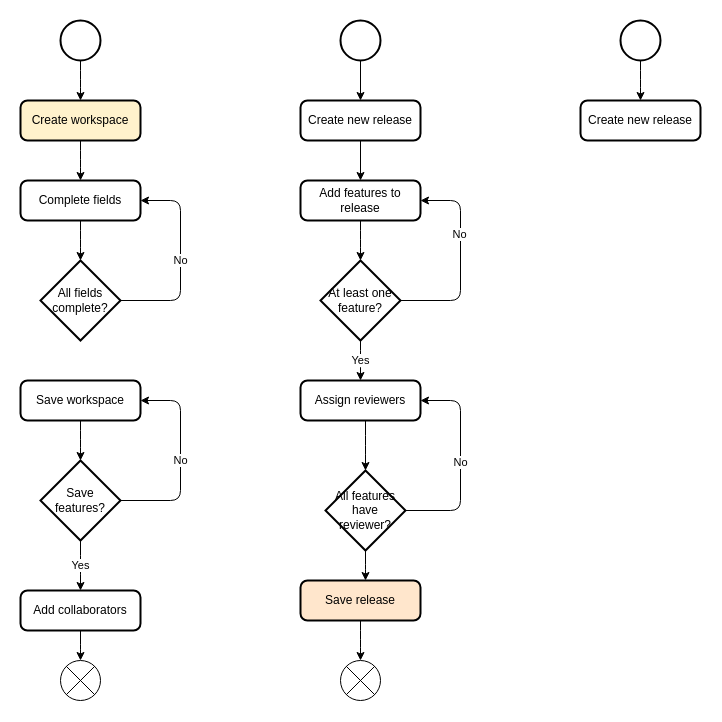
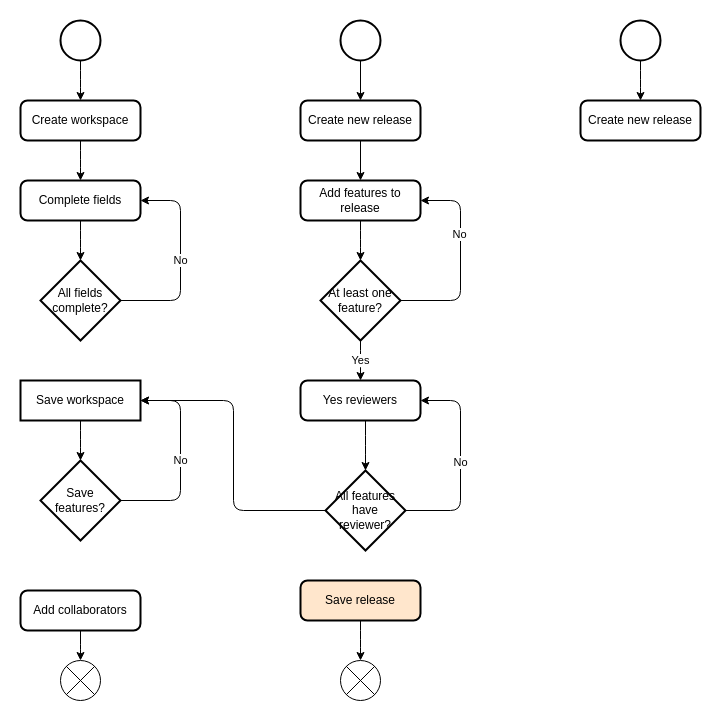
node "Create workspace": fillcolor #fff2cc -> #ffffff
node "Save workspace": shape rounded rectangle -> rectangle
node "Assign reviewers": label "Assign reviewers" -> "Yes reviewers"
edge "Save features?" -> "Add collaborators": removed, label "Yes"
edge "All features have reviewer?" -> "Save release": now "All features have reviewer?" -> "Save workspace"
